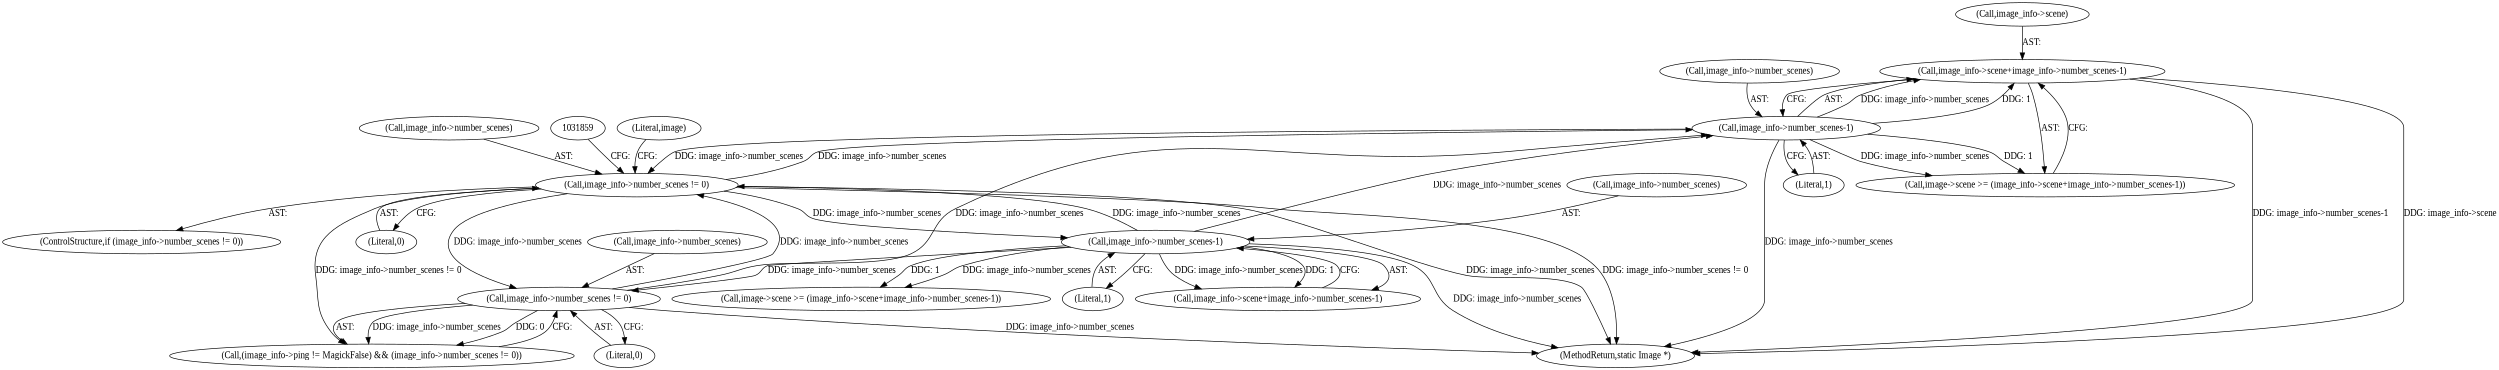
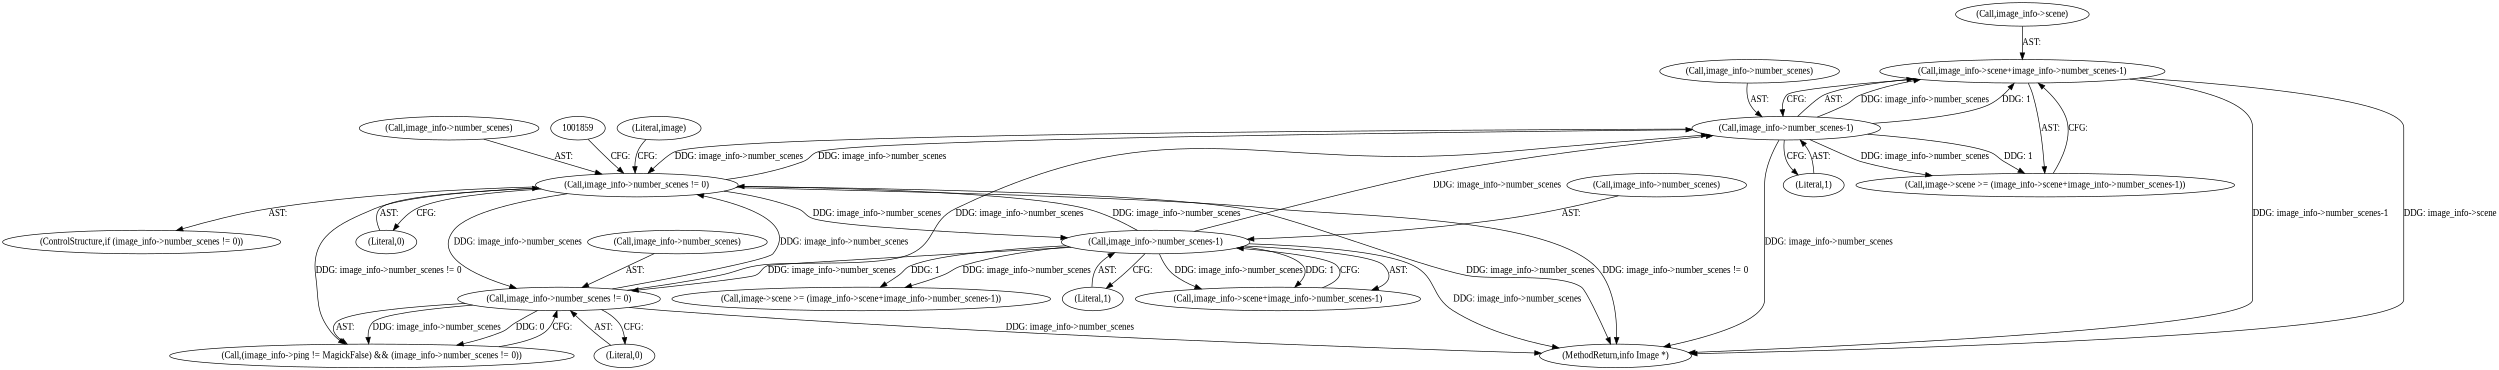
node "1031859": label "1031859" -> "1001859"
node "(MethodReturn,static Image *)": label "(MethodReturn,static Image *)" -> "(MethodReturn,info Image *)"
